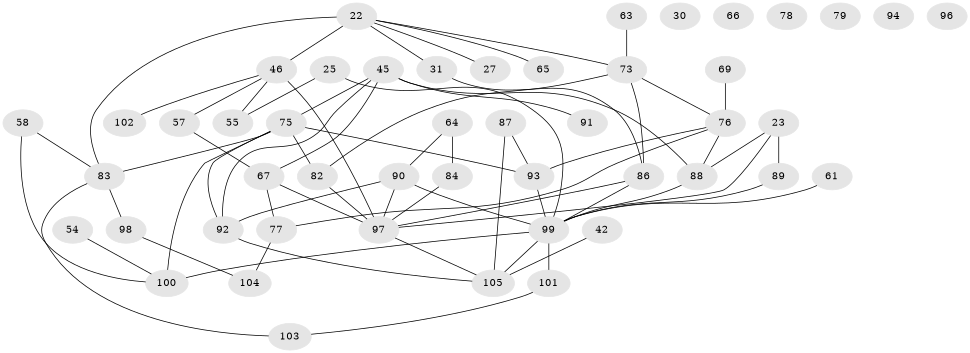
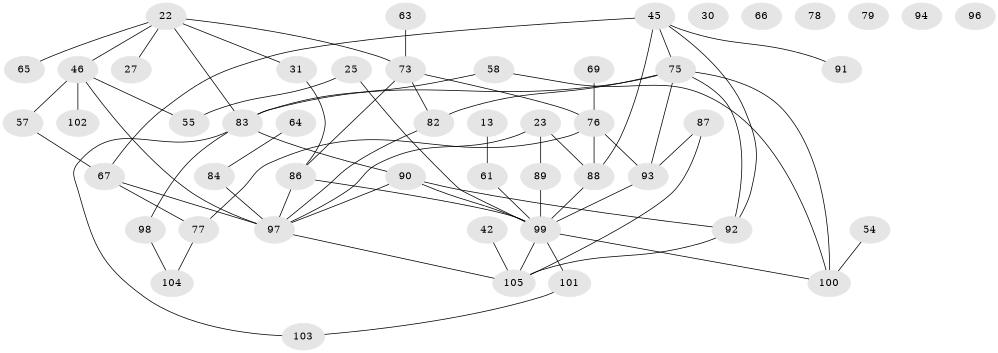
node "13": added
edge "64" -- "90": now "83" -- "90"
